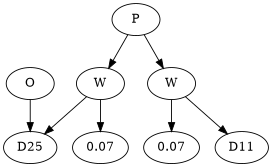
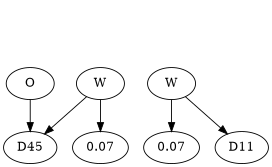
node "P": removed
node "D25": label "D25" -> "D45"
